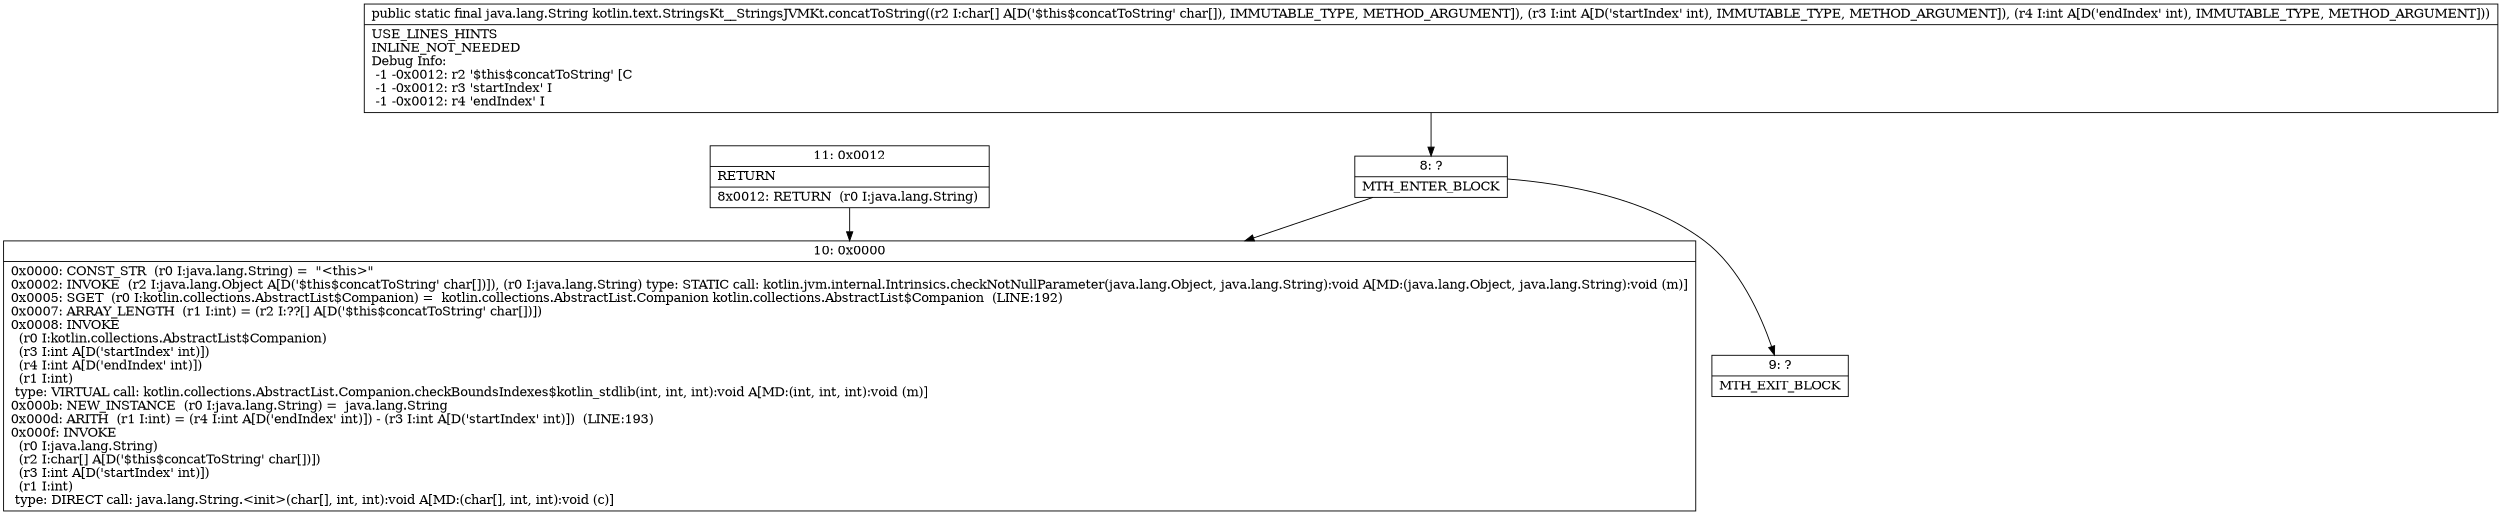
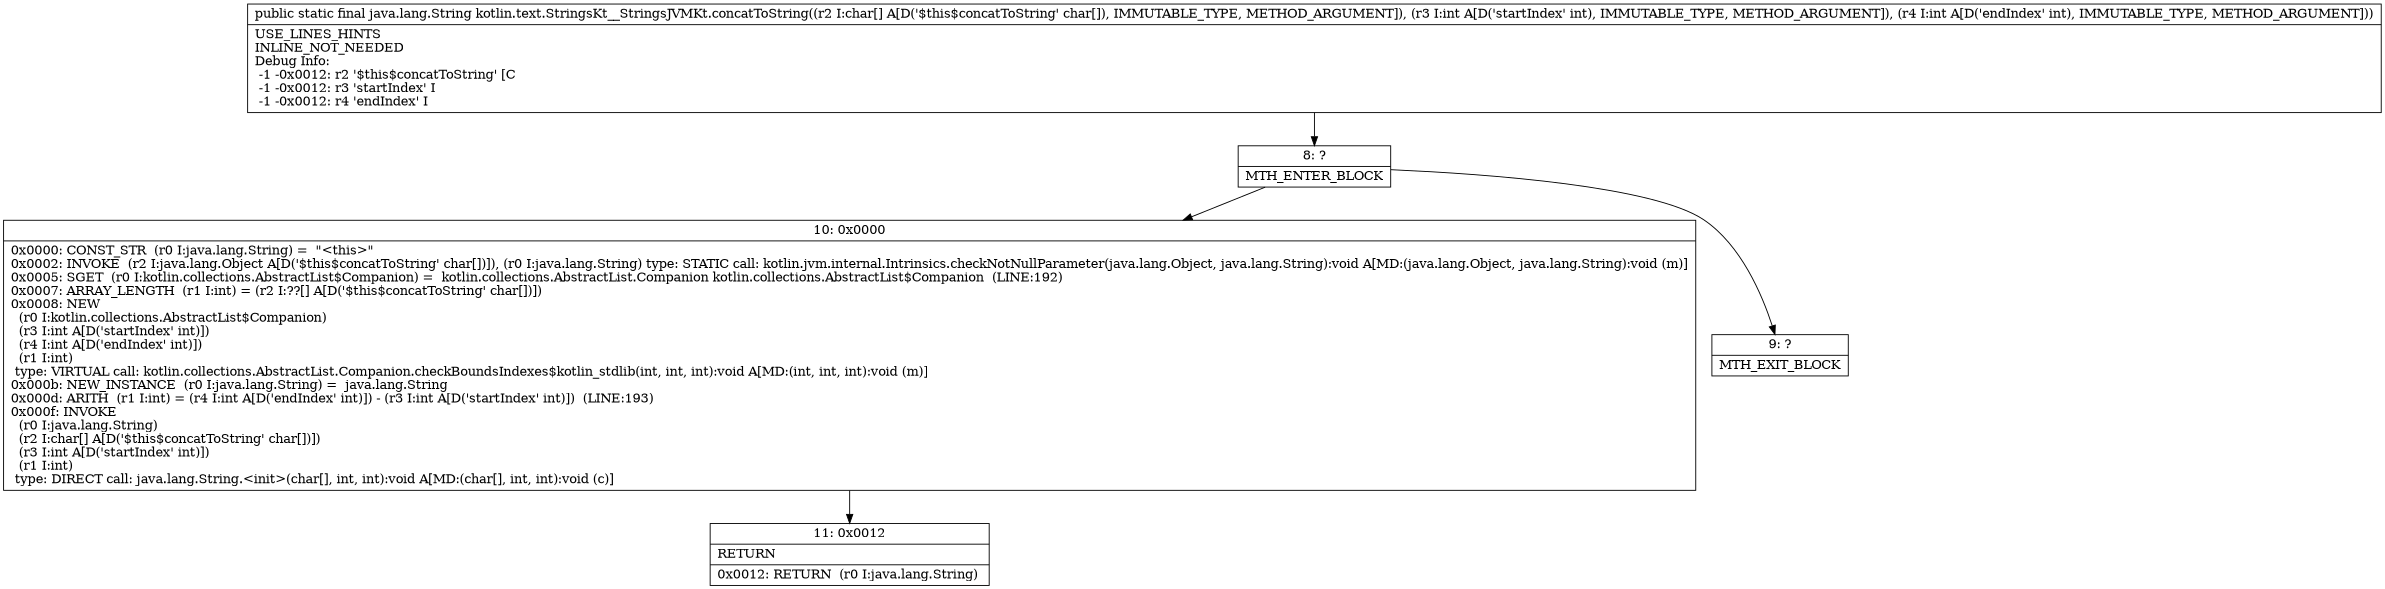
node "11: 0x0012": text "8x0012: RETURN  (r0 I:java.lang.String)" -> "0x0012: RETURN  (r0 I:java.lang.String)"
edge "11: 0x0012" -> "10: 0x0000": reversed
node "10: 0x0000": text "0x0008: INVOKE" -> "0x0008: NEW"
